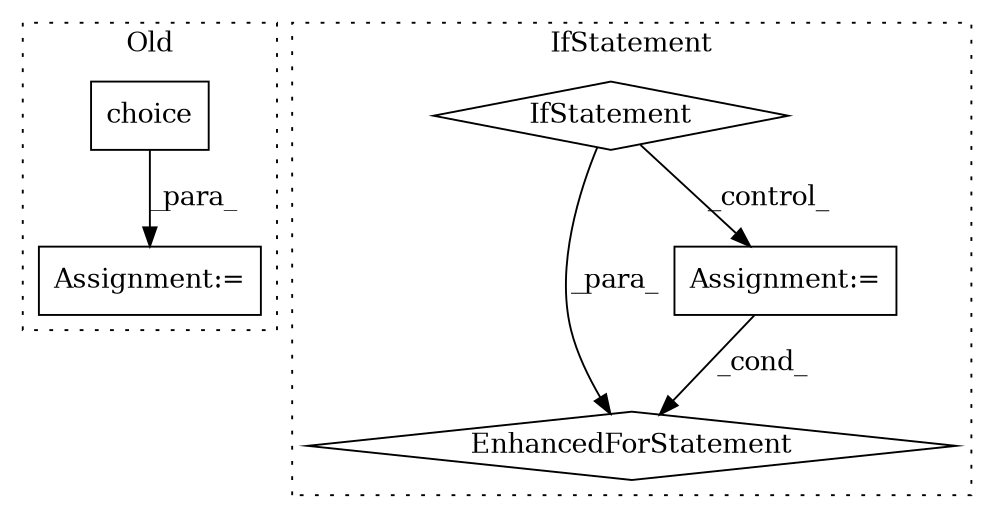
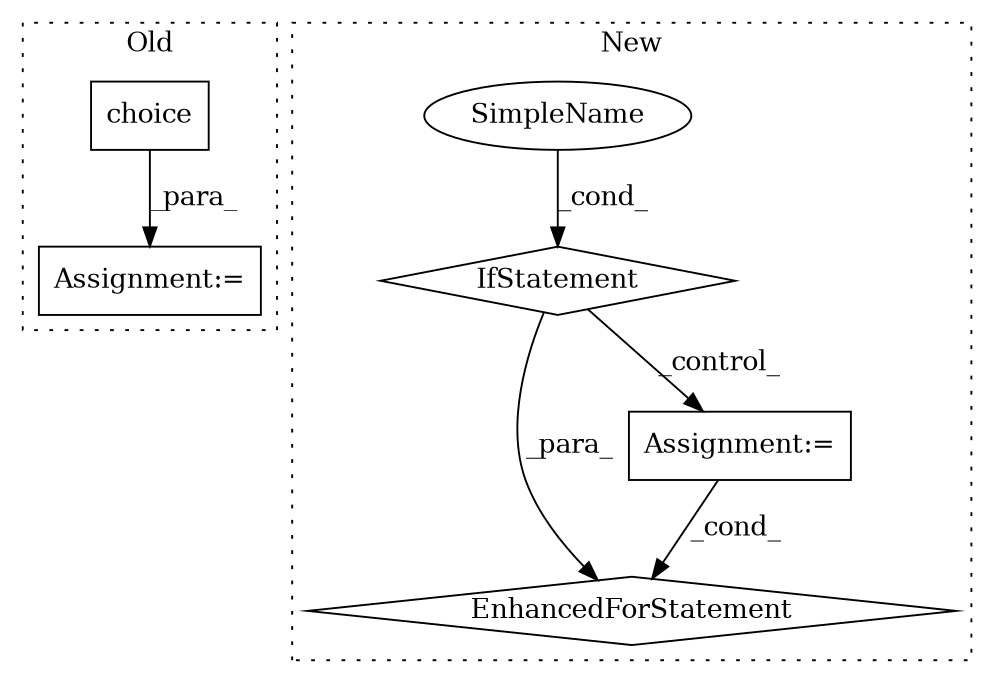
cluster "IfStatement": label "IfStatement" -> "New"
node "SimpleName": added
